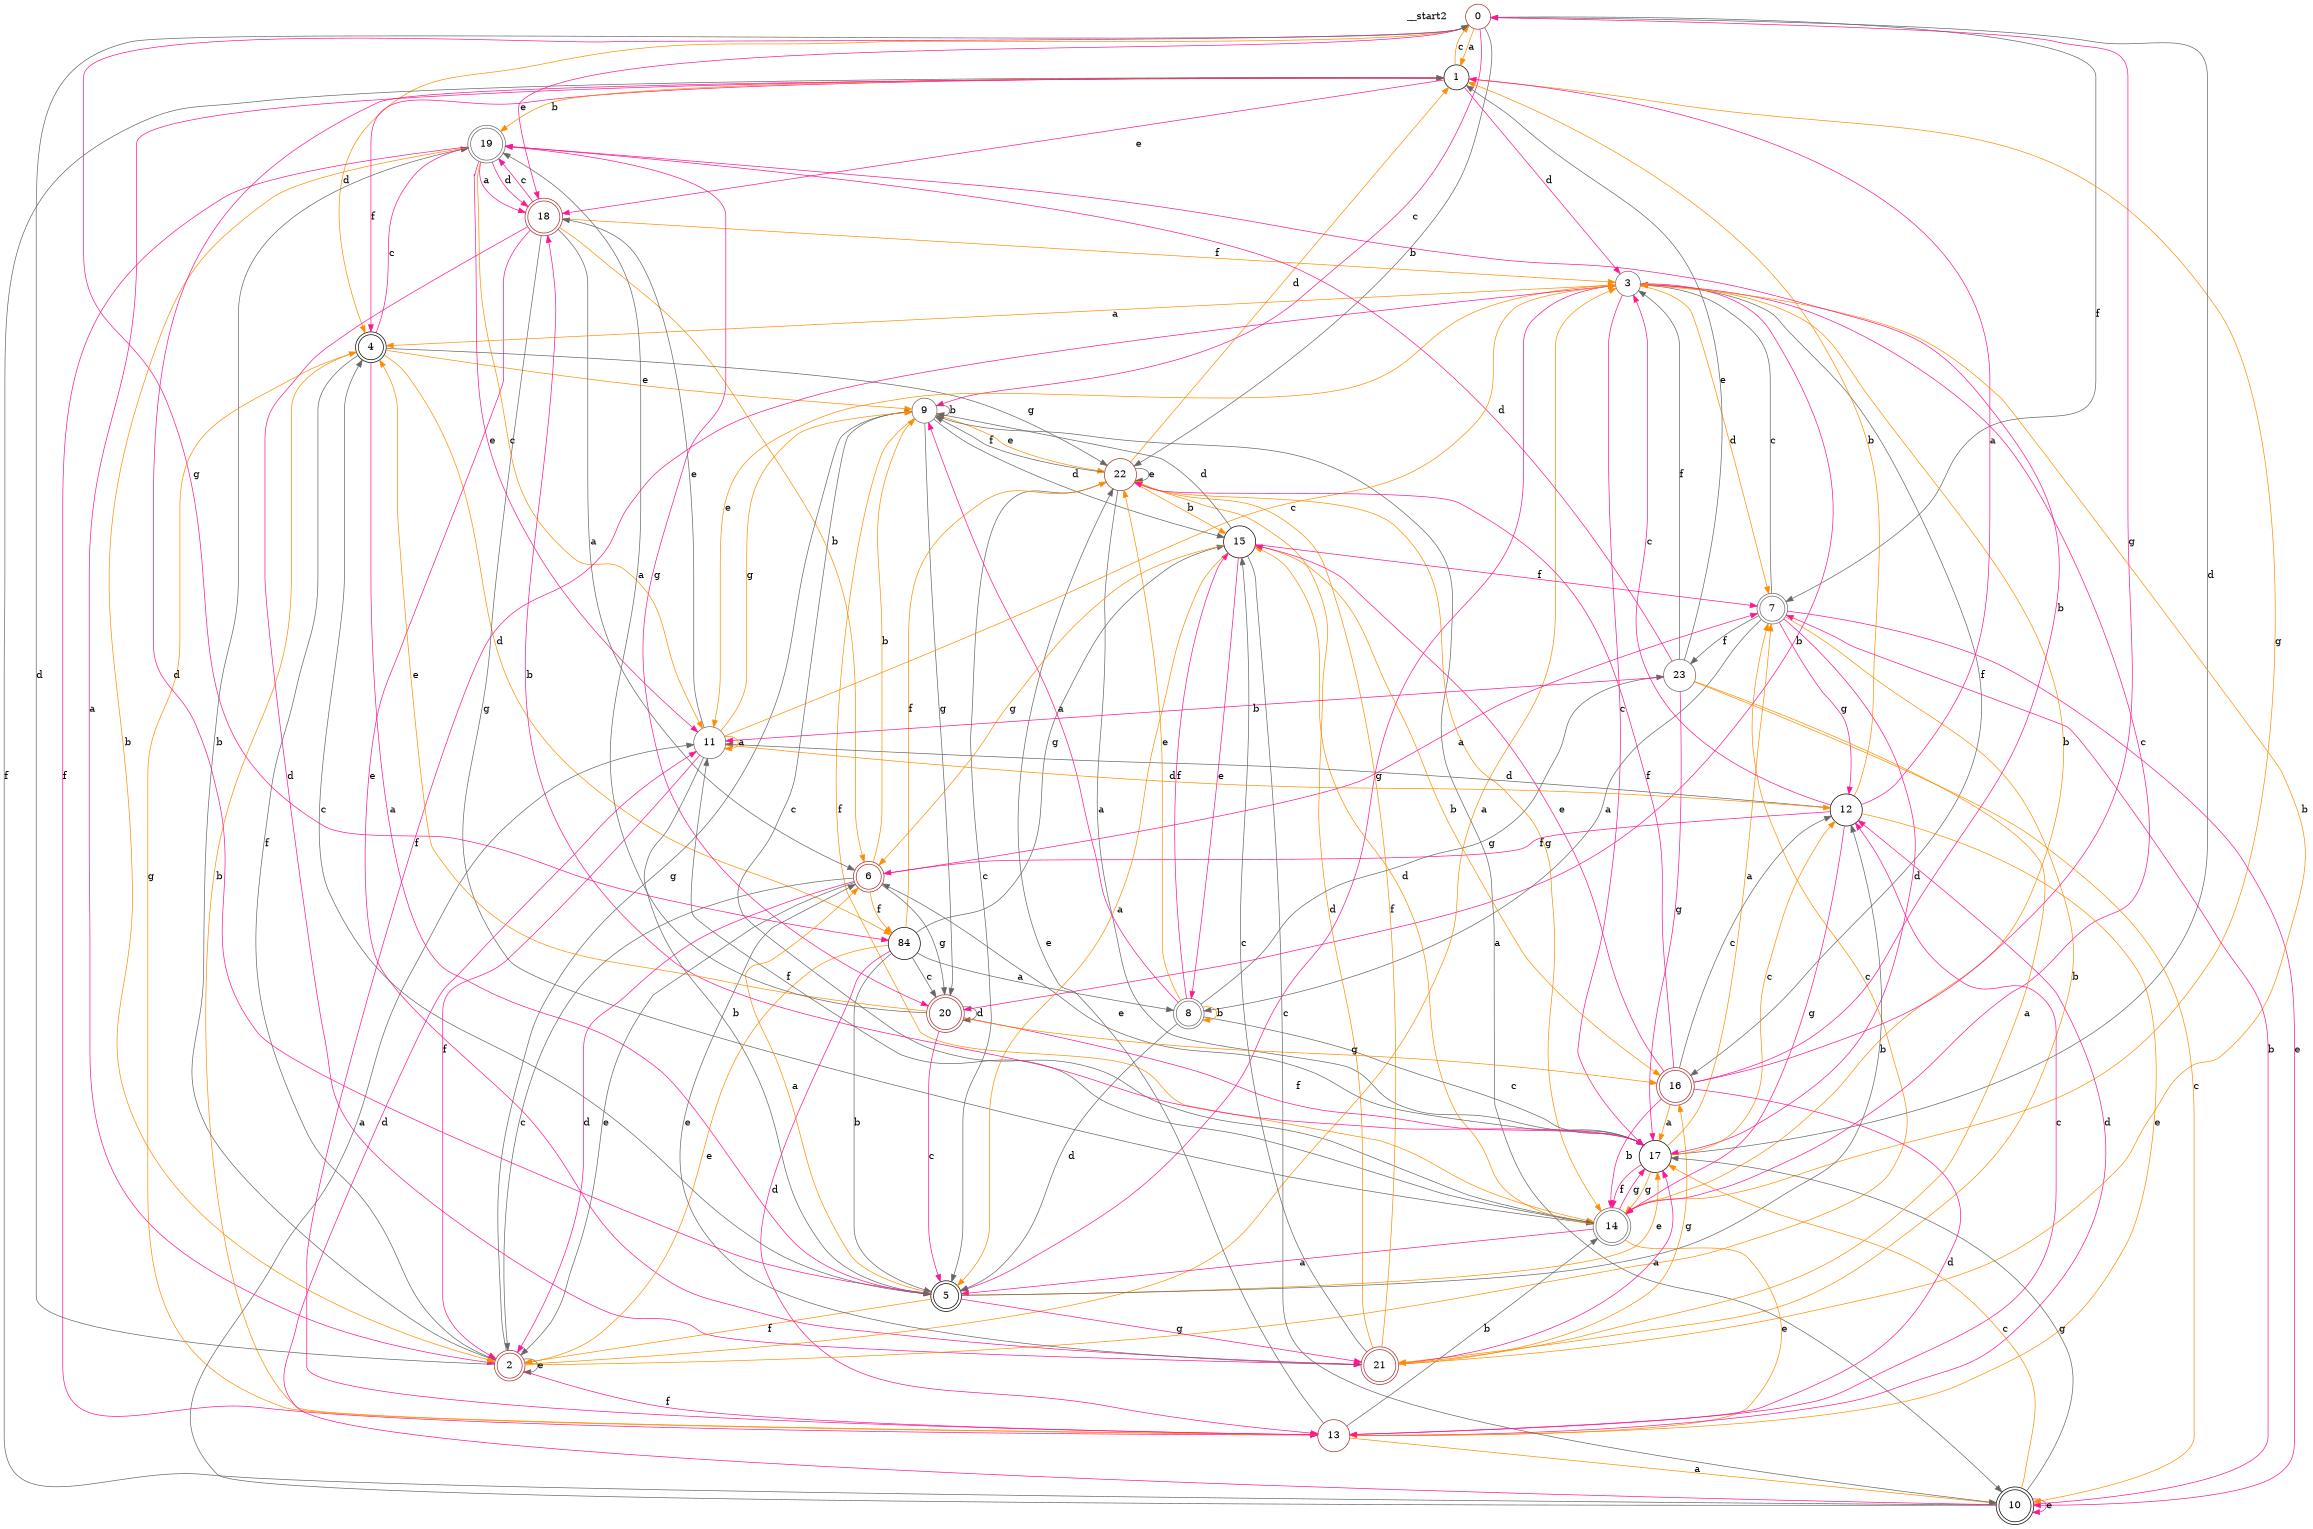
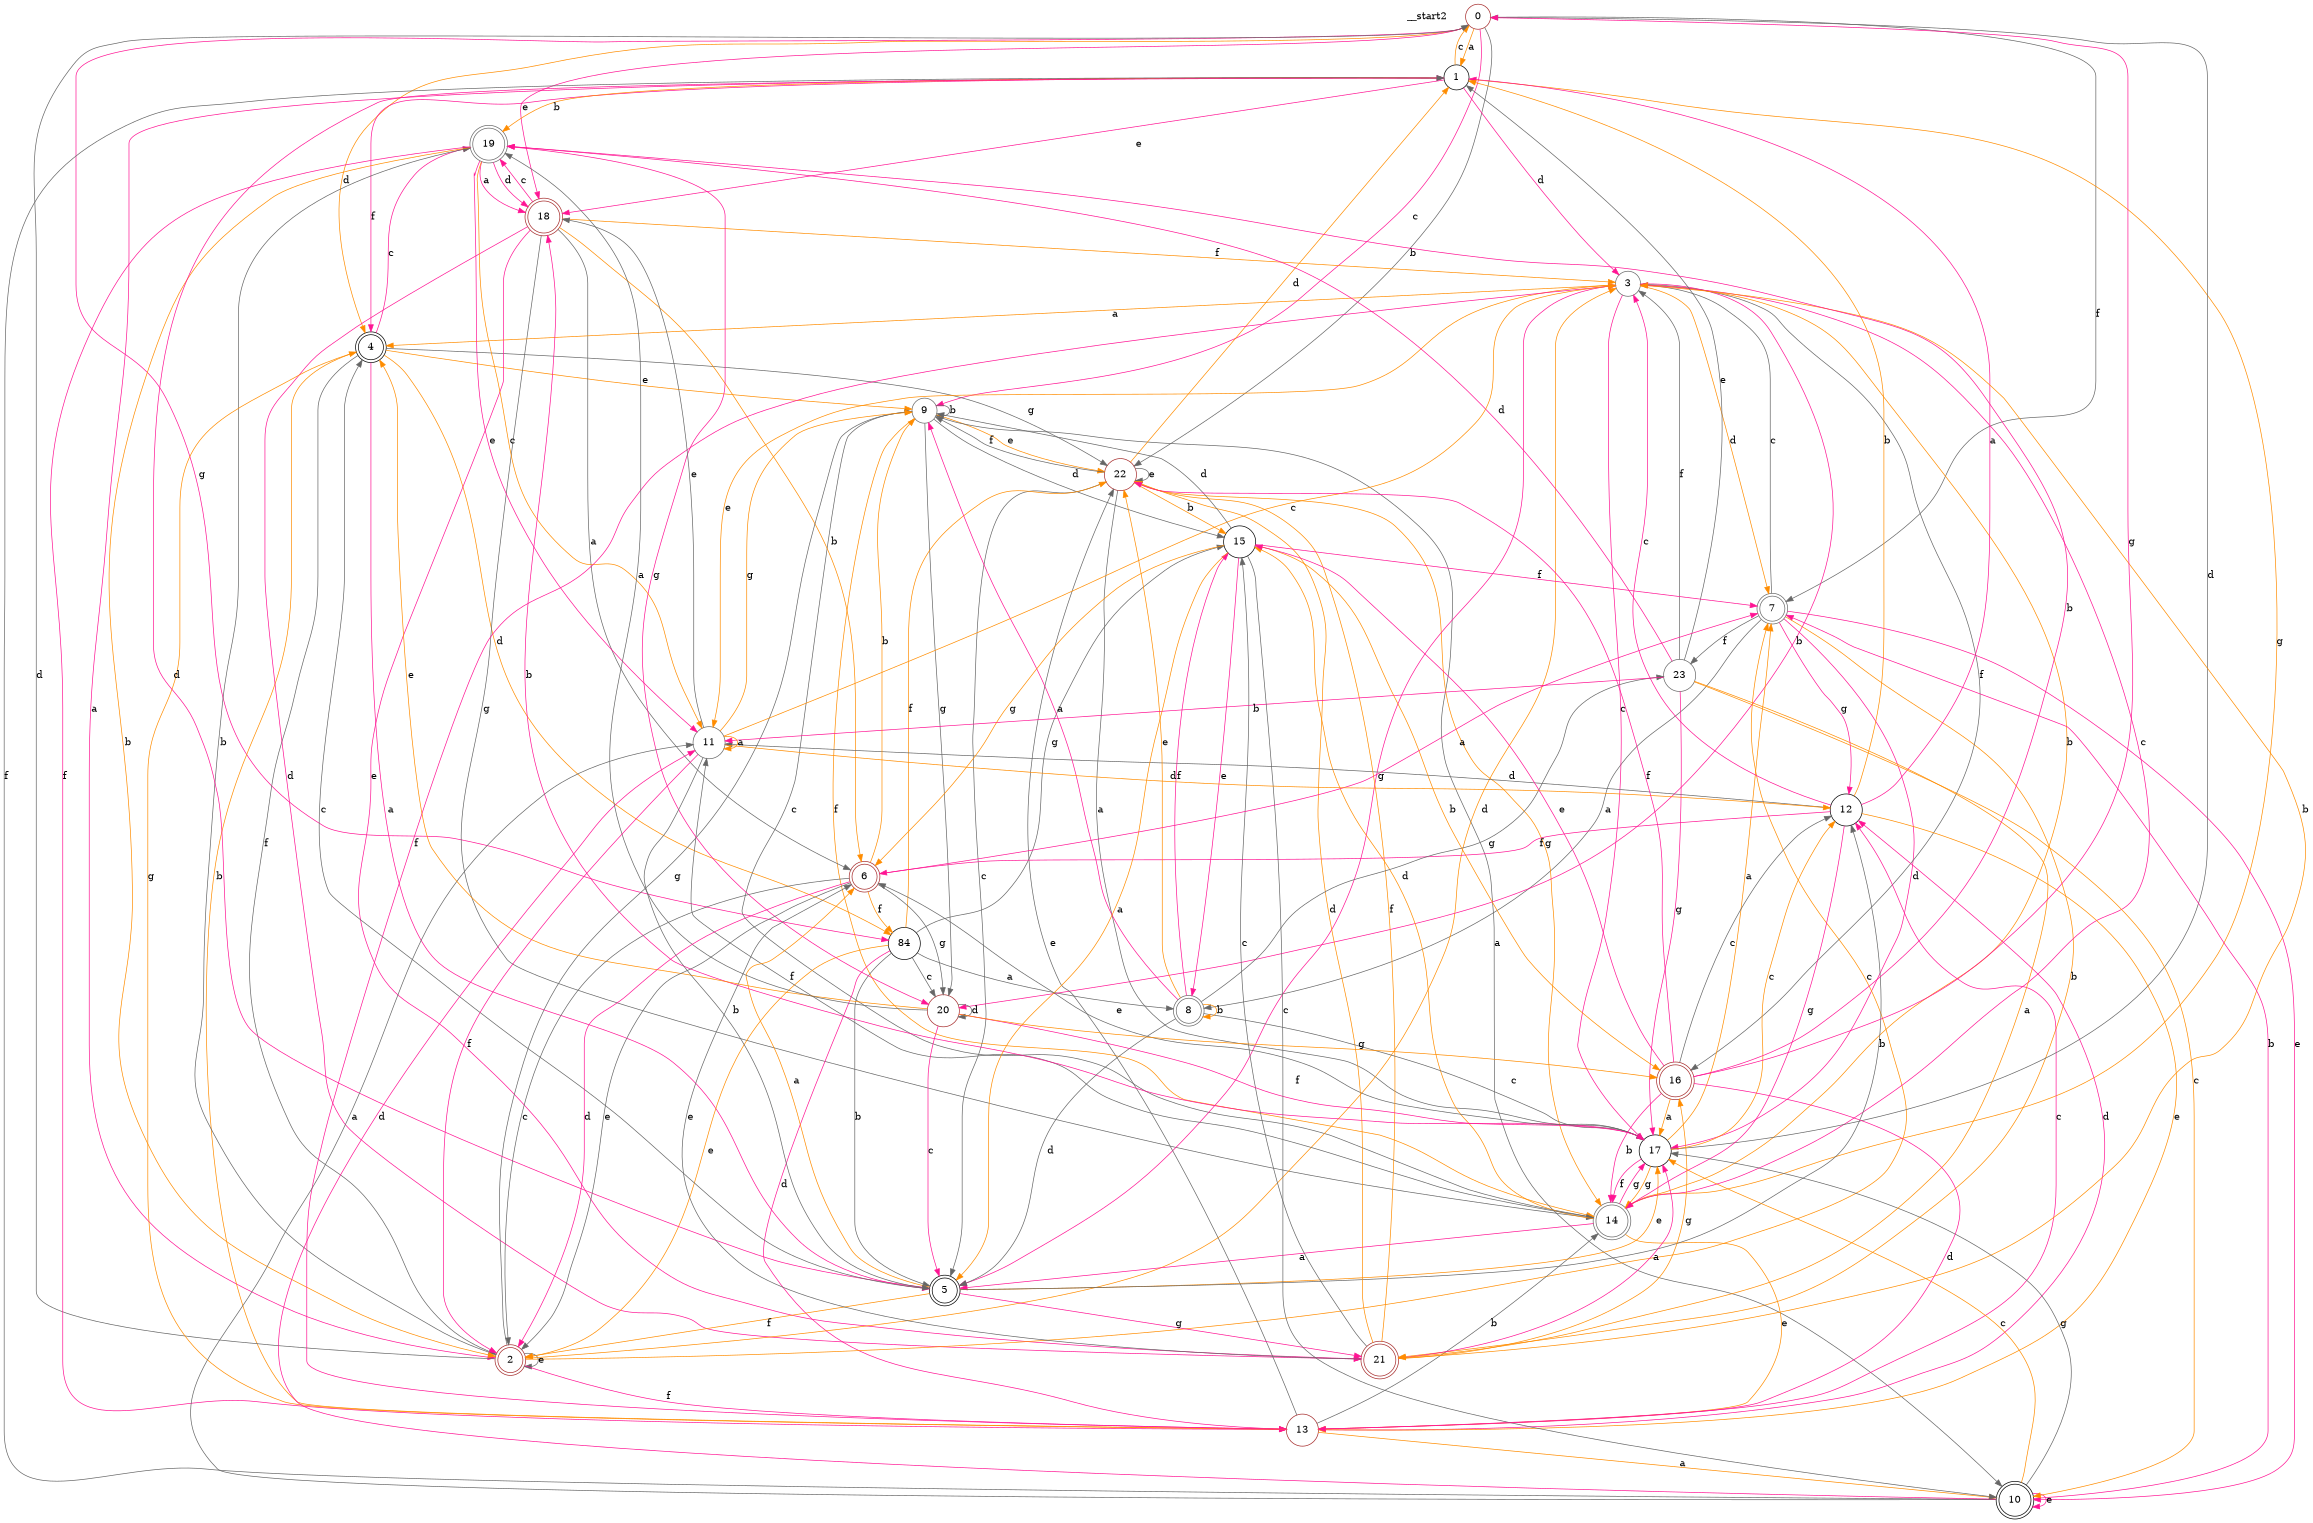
edge "2" -> "3": label "a" -> "d"
node "20": shape doublecircle -> circle
